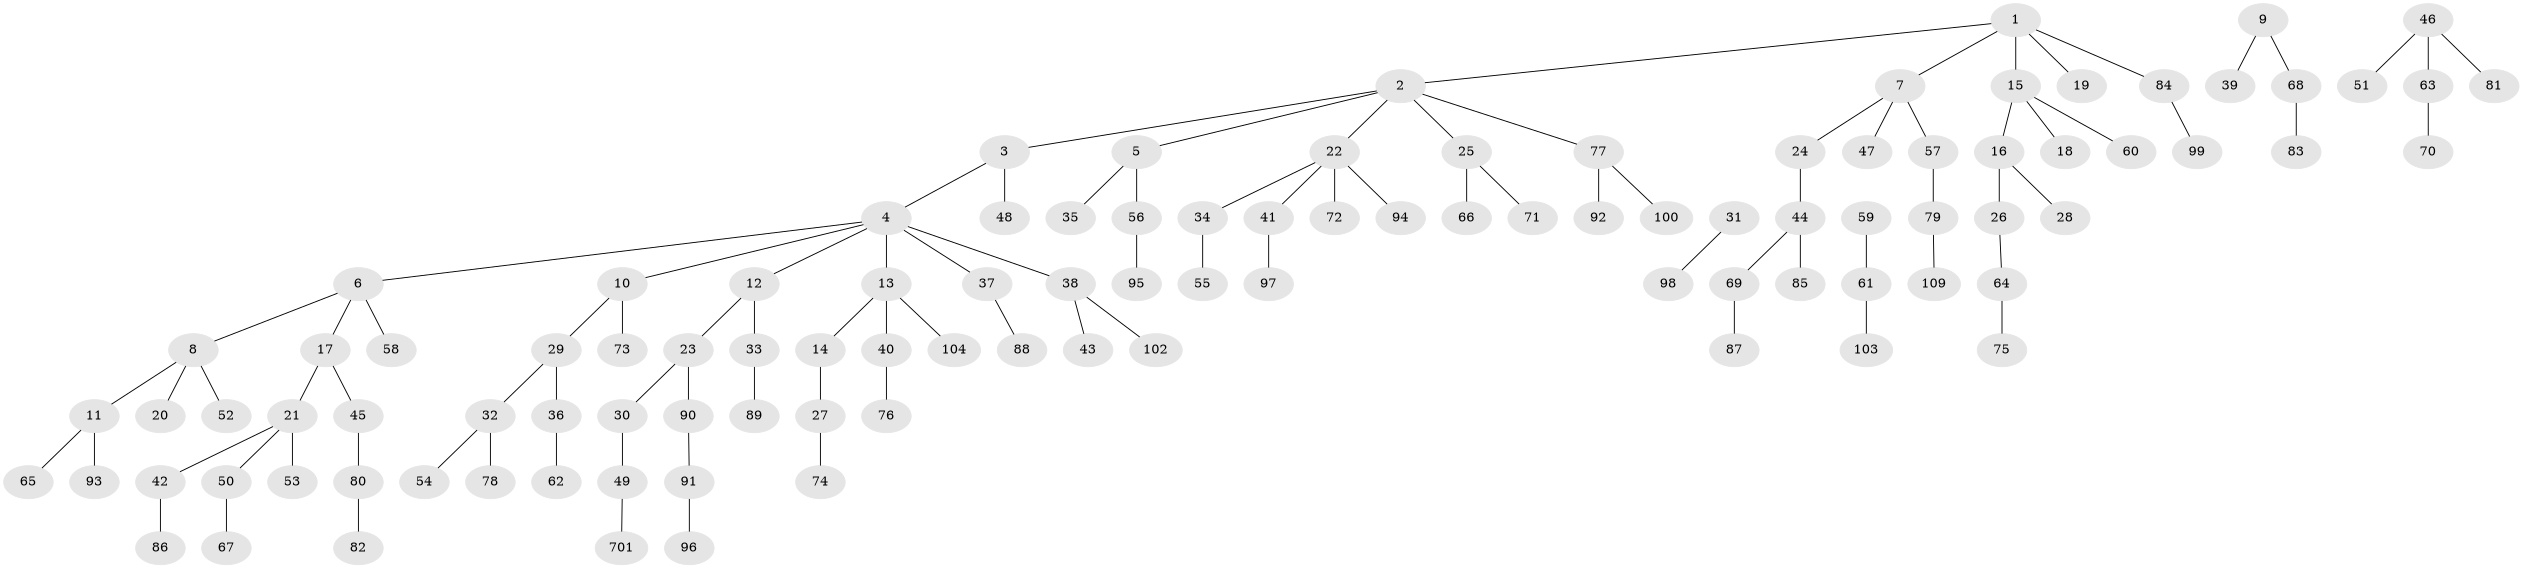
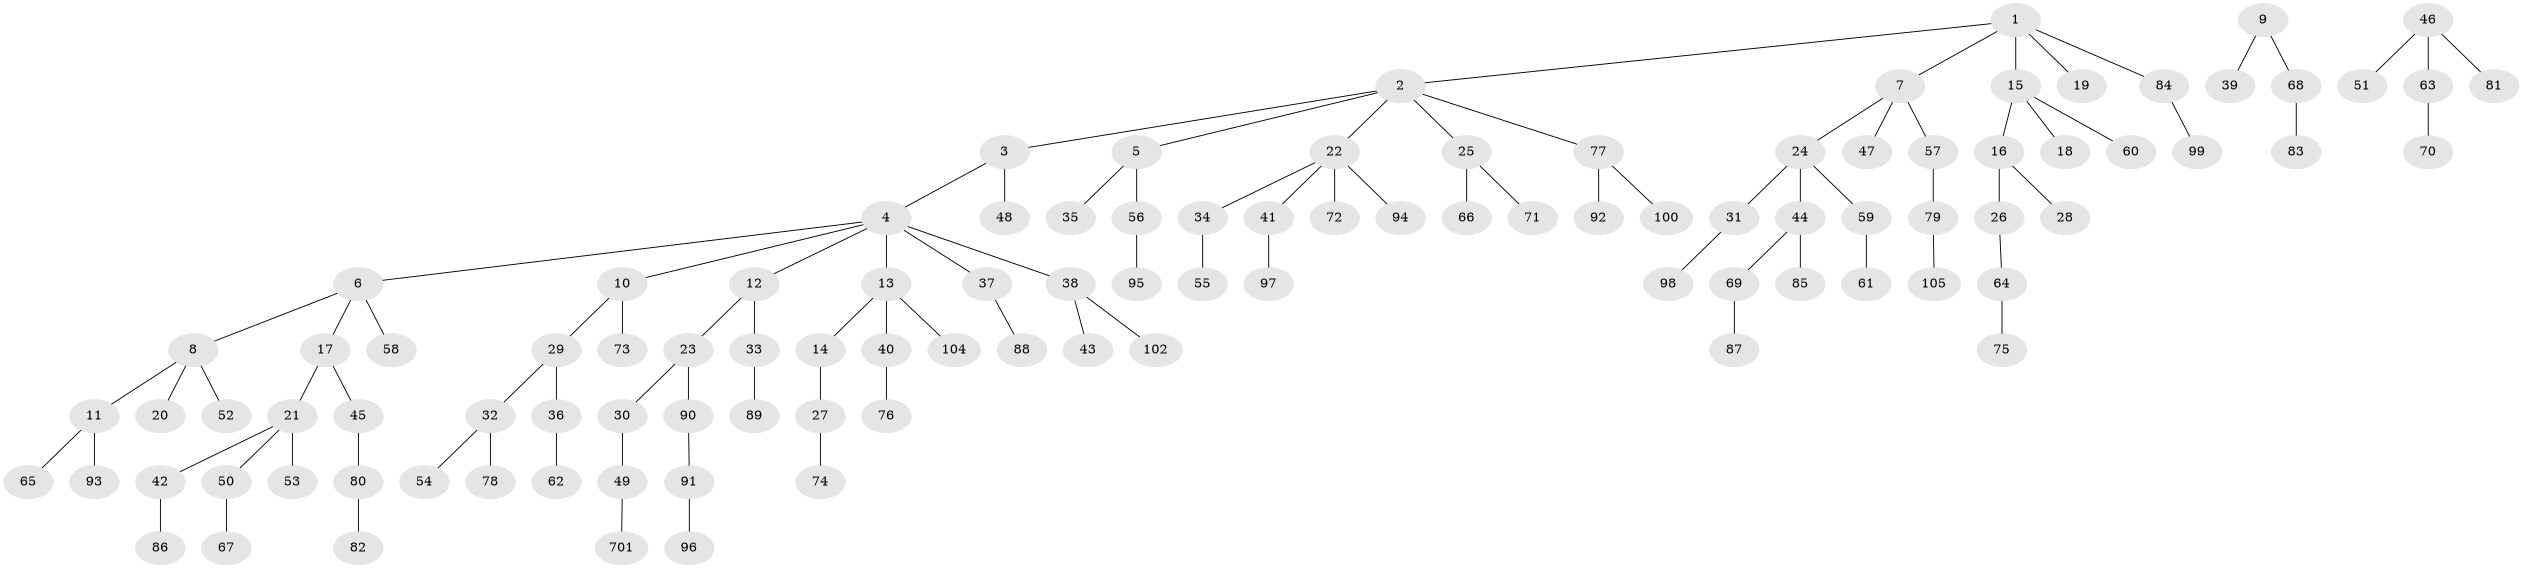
edge "24" -- "31": added
edge "24" -- "59": added
node "109": label "109" -> "105"
node "103": removed
